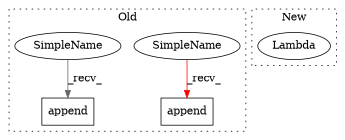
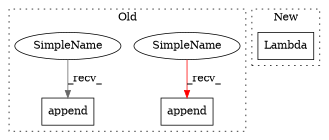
node "Lambda": shape ellipse -> box
